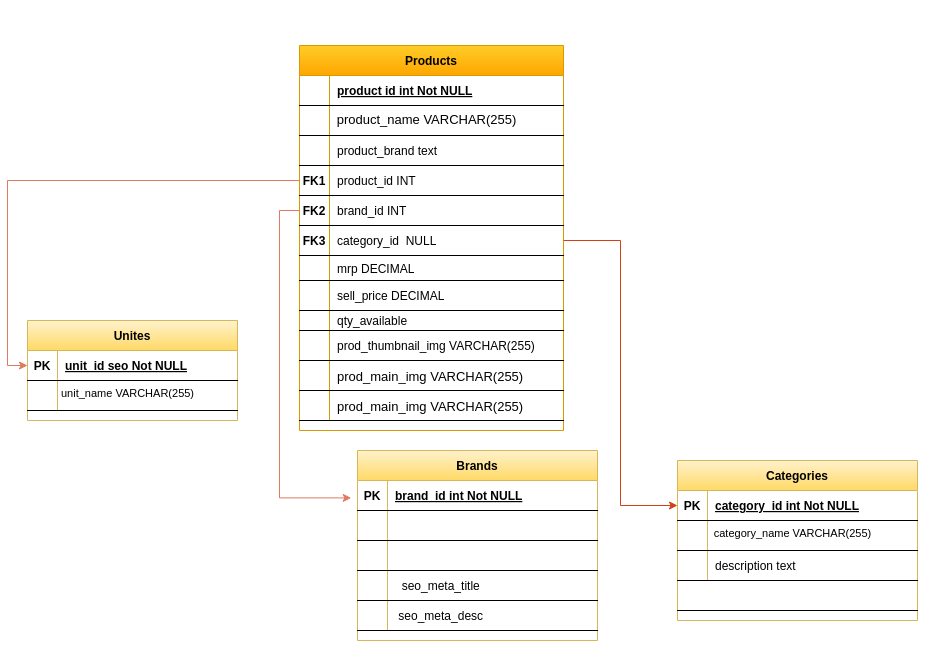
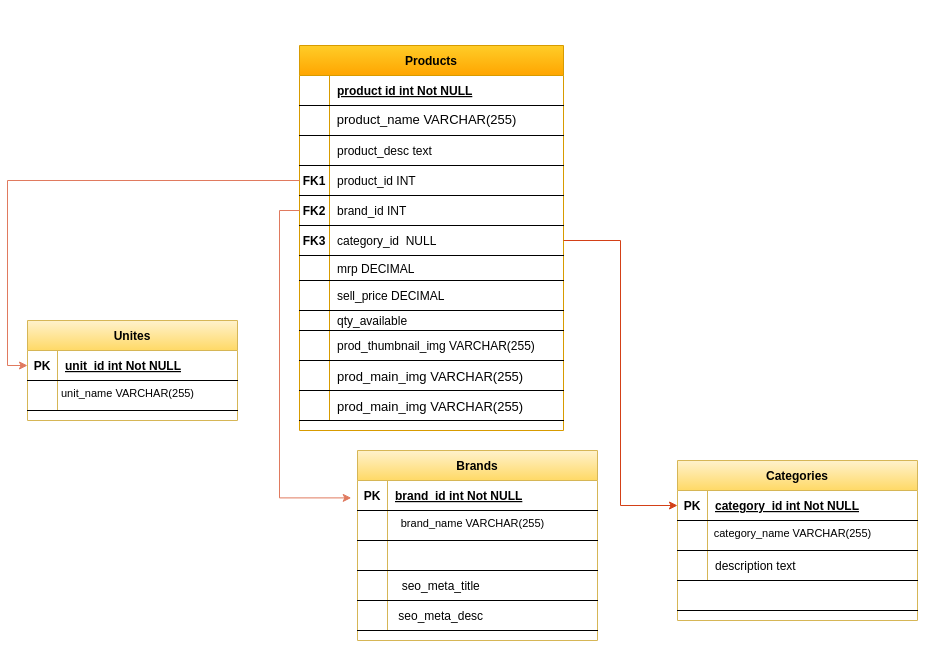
node "product_brand text": label "product_brand text" -> "product_desc text"
node "unit_id seo Not NULL": label "unit_id seo Not NULL" -> "unit_id int Not NULL"
node "brand_name VARCHAR(255)": added
